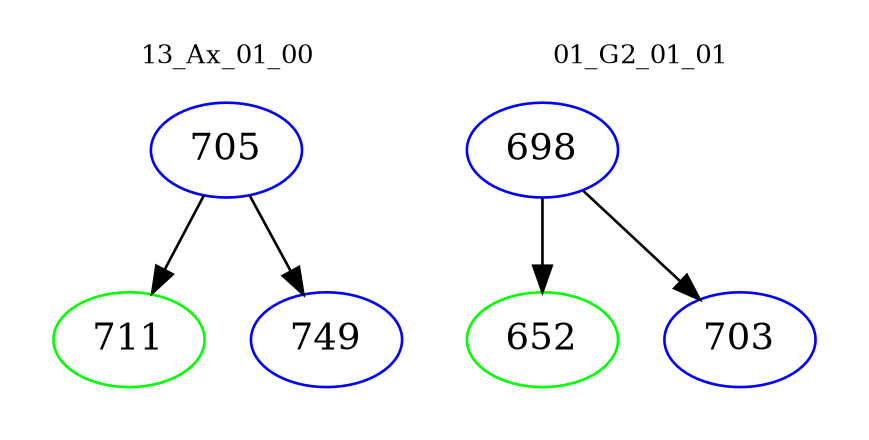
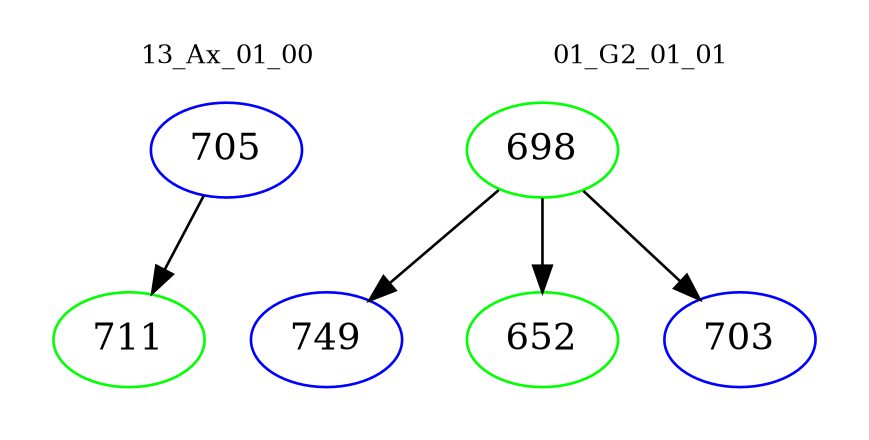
node "698": color blue -> green
edge "705" -> "749": now "698" -> "749"
